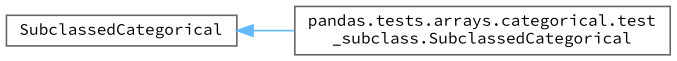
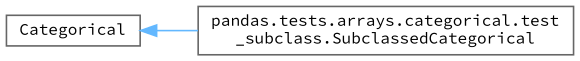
node "SubclassedCategorical": label "SubclassedCategorical" -> "Categorical"
